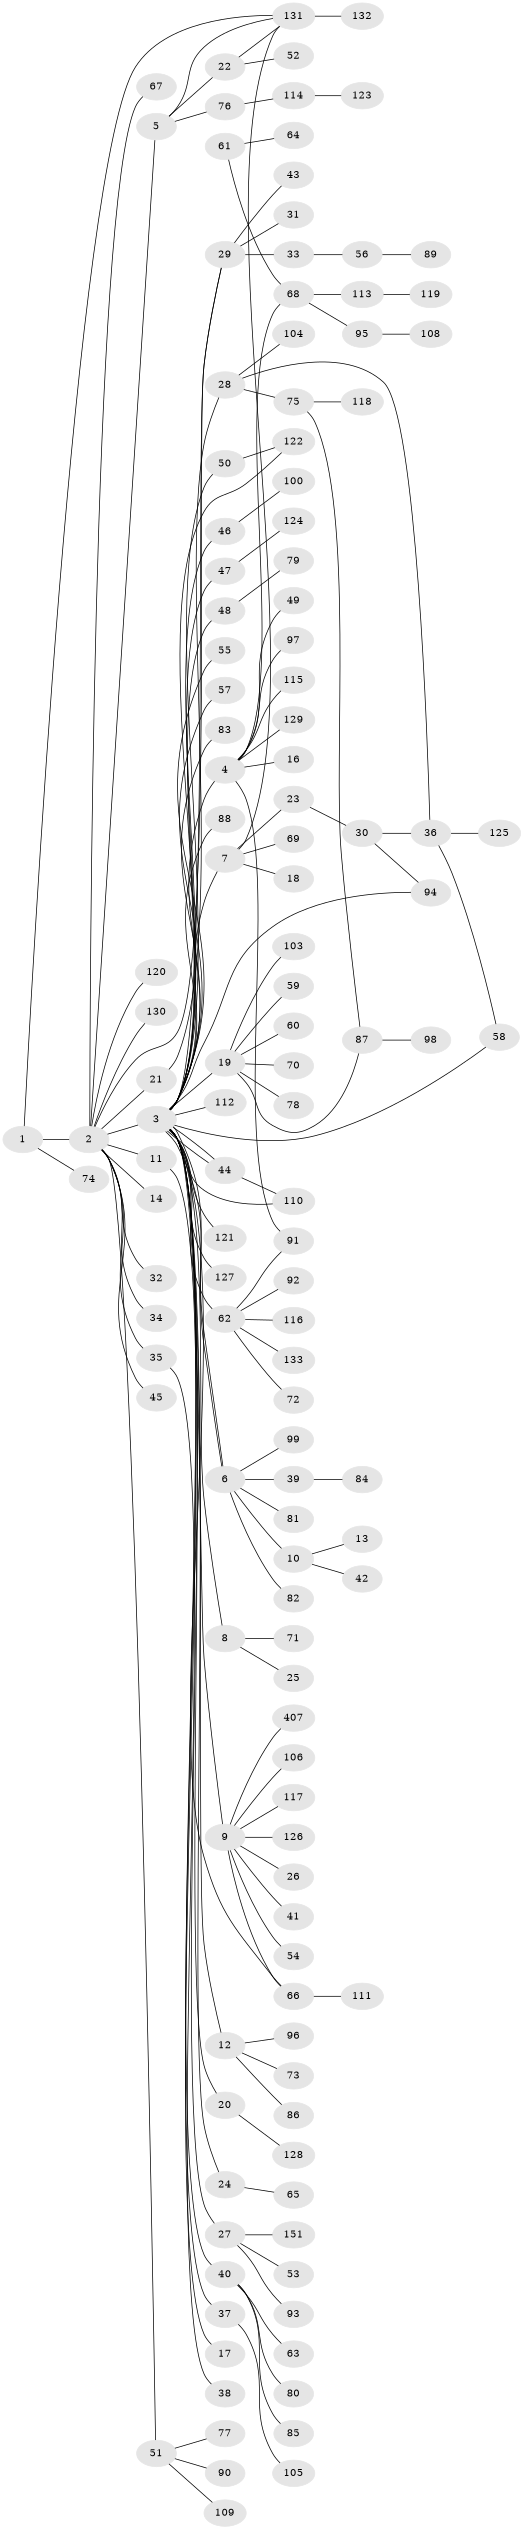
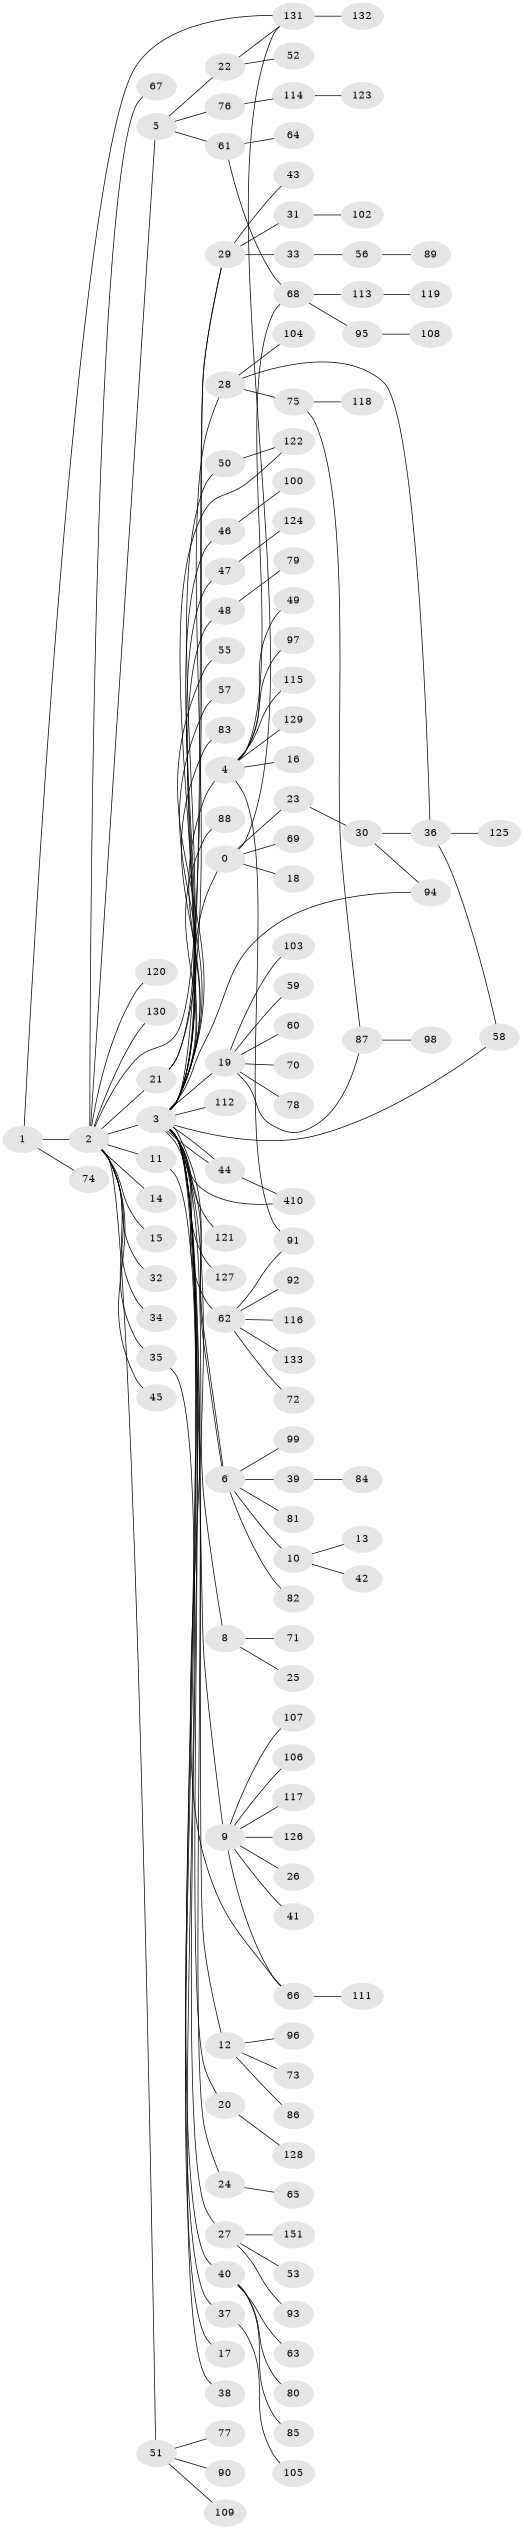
edge "131" -- "5": now "61" -- "5"
node "102": added
edge "50" -- "3": now "50" -- "21"
node "7": label "7" -> "0"
node "110": label "110" -> "410"
node "15": added
node "407": label "407" -> "107"
node "54": removed
